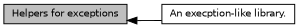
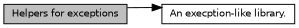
edge "An execption-like library." -> "Helpers for exceptions": reversed
